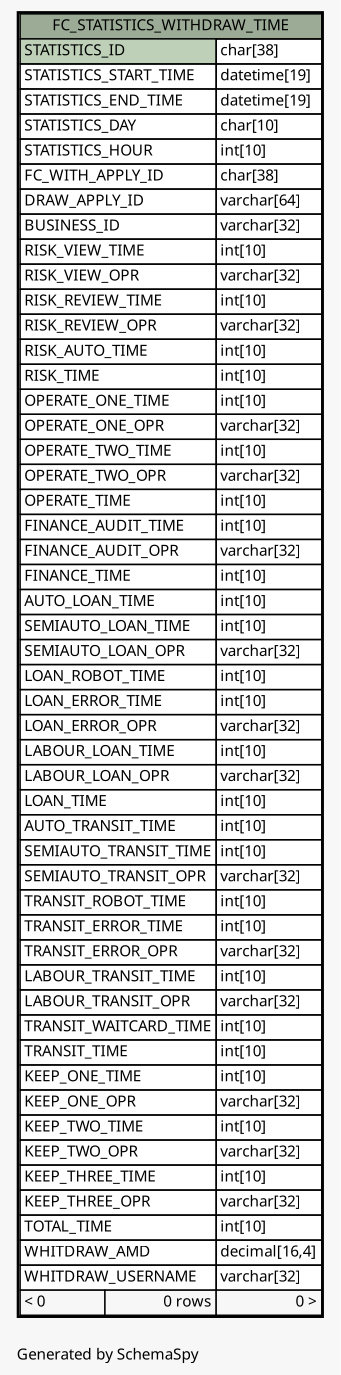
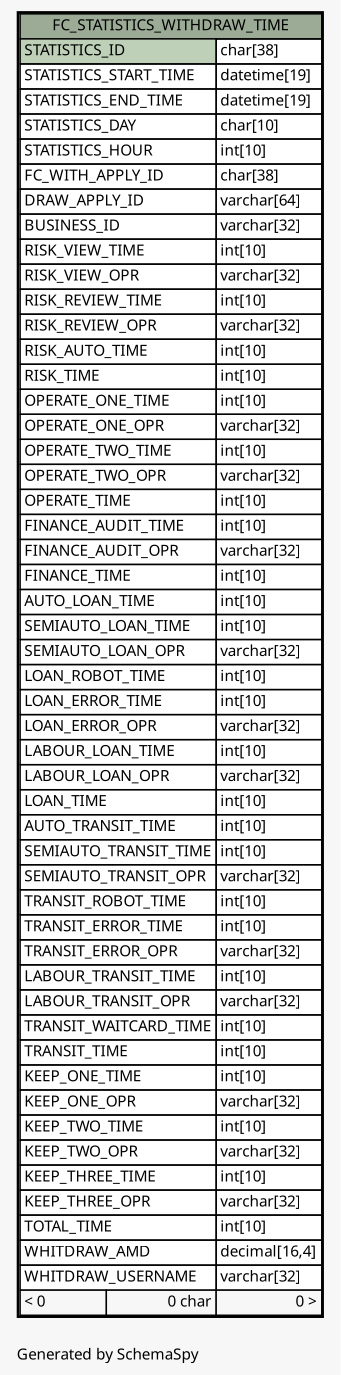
node "FC_STATISTICS_WITHDRAW_TIME": text "0 rows" -> "0 char"
